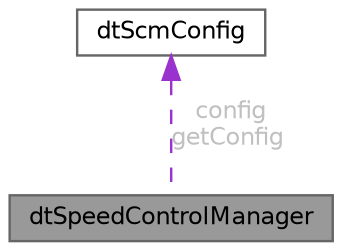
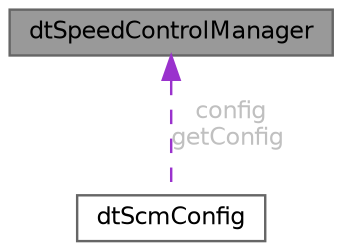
edge "dtSpeedControlManager" -> "dtScmConfig": reversed
